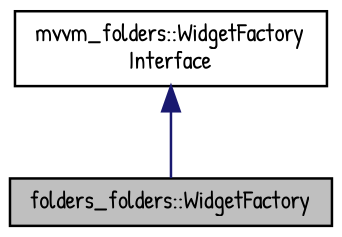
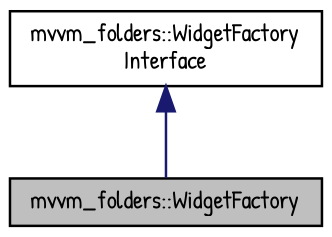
node "folders_folders::WidgetFactory": label "folders_folders::WidgetFactory" -> "mvvm_folders::WidgetFactory"
